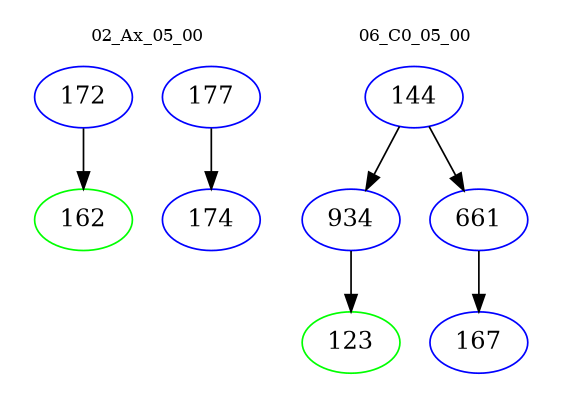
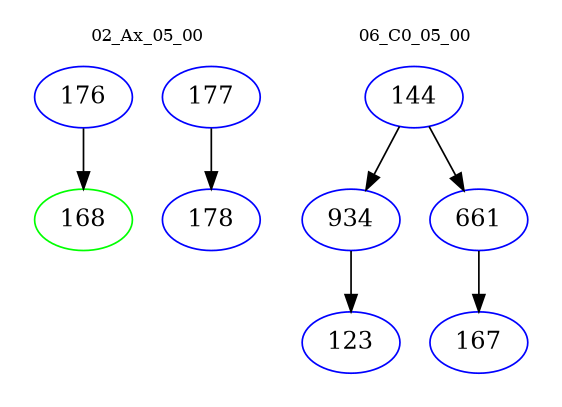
node "172": label "172" -> "176"
node "162": label "162" -> "168"
node "174": label "174" -> "178"
node "123": color green -> blue
